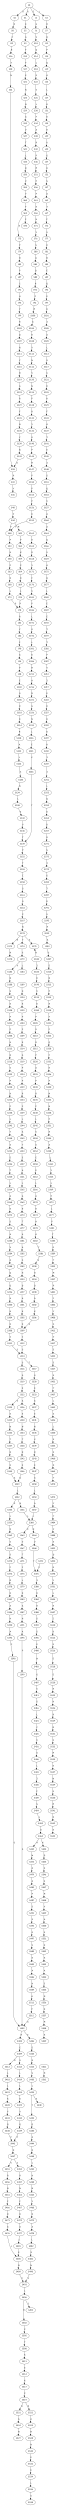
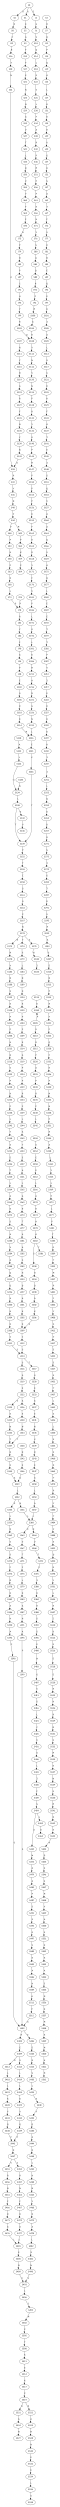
edge "S0" -> "S3": removed, label "L"
edge "S65" -> "S75": now "S70" -> "S75"
edge "S103" -> "S107": now "S103" -> "S108"
edge "S36" -> "S40": added, label "N"
edge "S159" -> "S48": now "S159" -> "S162"
node "S69": removed
edge "S114" -> "S118": now "S114" -> "S236"
edge "S126" -> "S130": now "S126" -> "S134"
edge "S146" -> "S149": now "S138" -> "S149"
edge "S180" -> "S175": reversed
edge "S179" -> "S183": now "S178" -> "S183"
edge "S184" -> "S189": added, label "N"
node "S190": removed
edge "S200" -> "S205": reversed
edge "S245" -> "S250": removed, label "V"
edge "S286" -> "S290": now "S282" -> "S290"
edge "S334" -> "S338": now "S334" -> "S337"
edge "S470" -> "S475": added, label "R"
edge "S368" -> "S376": now "S368" -> "S372"
edge "S464" -> "S469": now "S454" -> "S469"
edge "S464" -> "S544": now "S543" -> "S544"
node "S560": added
edge "S425" -> "S435": now "S430" -> "S435"
edge "S476" -> "S485": now "S476" -> "S481"
edge "S496" -> "S502": now "S499" -> "S502"
